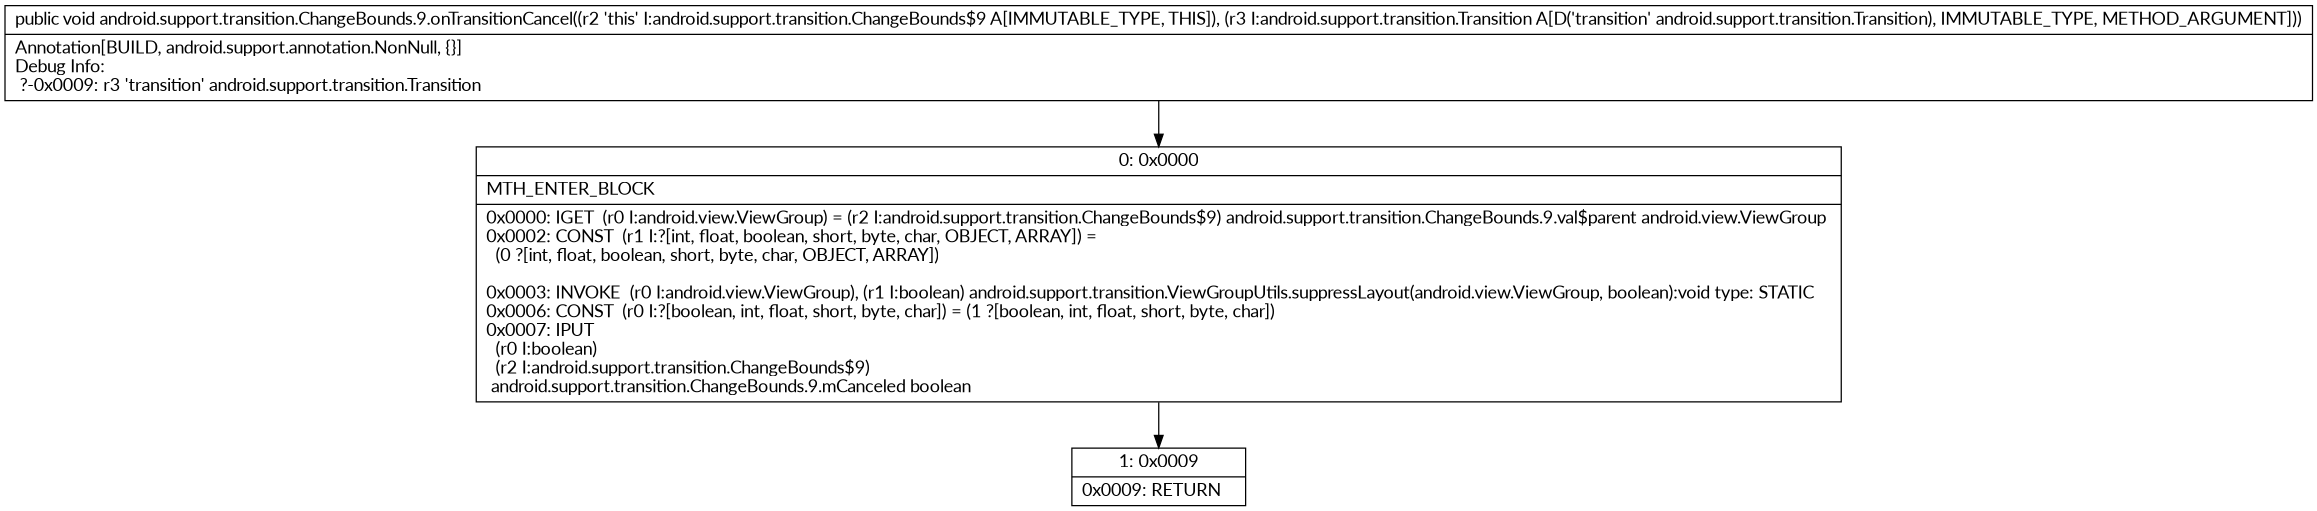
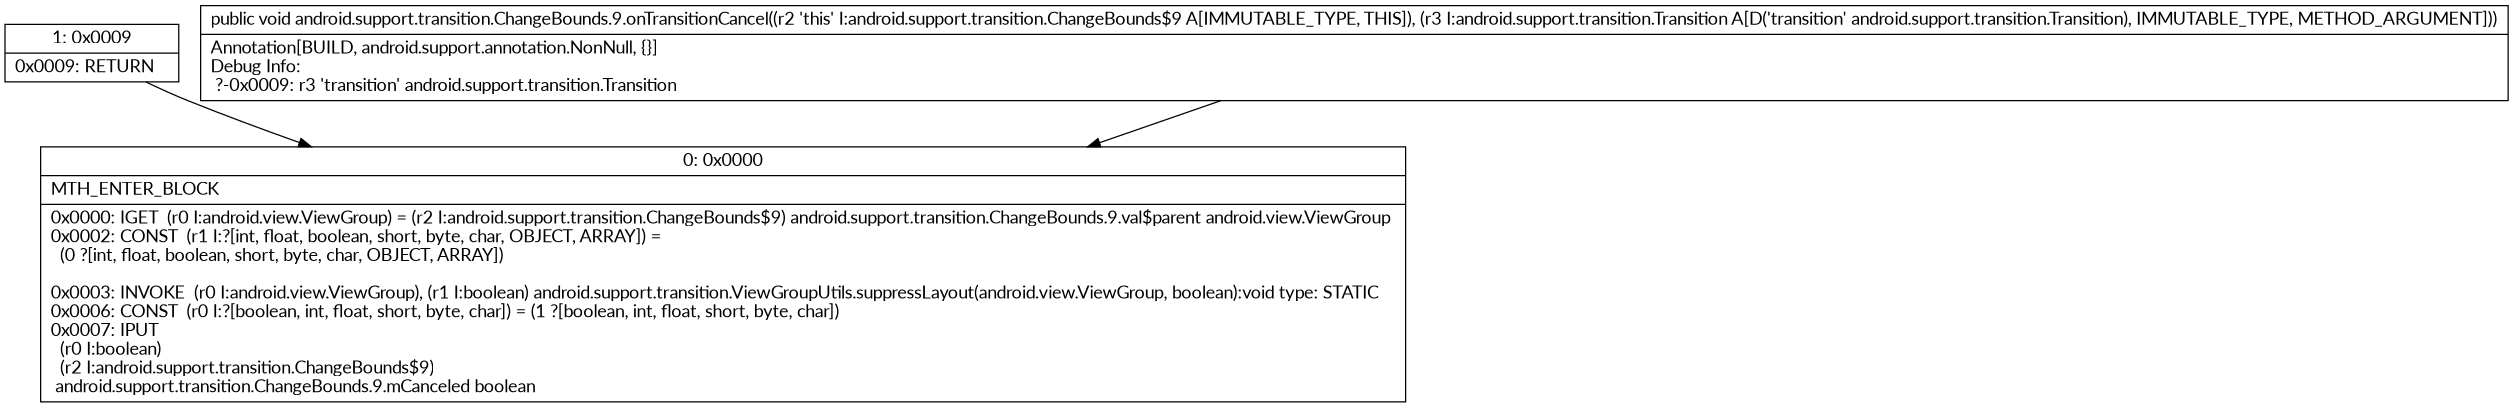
edge "0: 0x0000" -> "1: 0x0009": reversed
